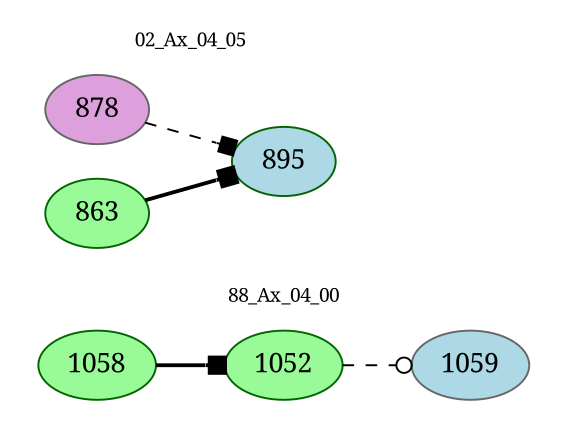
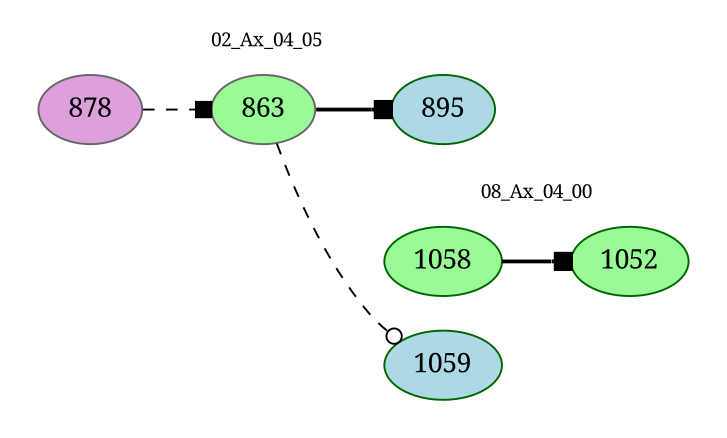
edge "878" -> "895": now "878" -> "863"
node "863": color darkgreen -> gray40
cluster "88_Ax_04_00": label "88_Ax_04_00" -> "08_Ax_04_00"
edge "1052" -> "1059": now "863" -> "1059"
node "1059": color gray40 -> darkgreen
